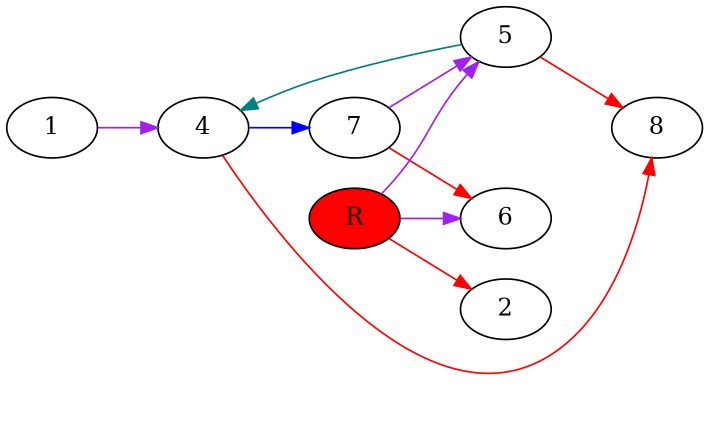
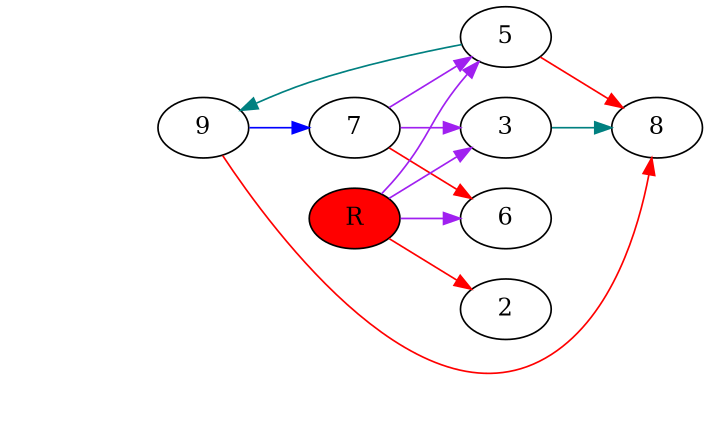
node "1": removed
node "4": label "4" -> "9"
node "3": added
